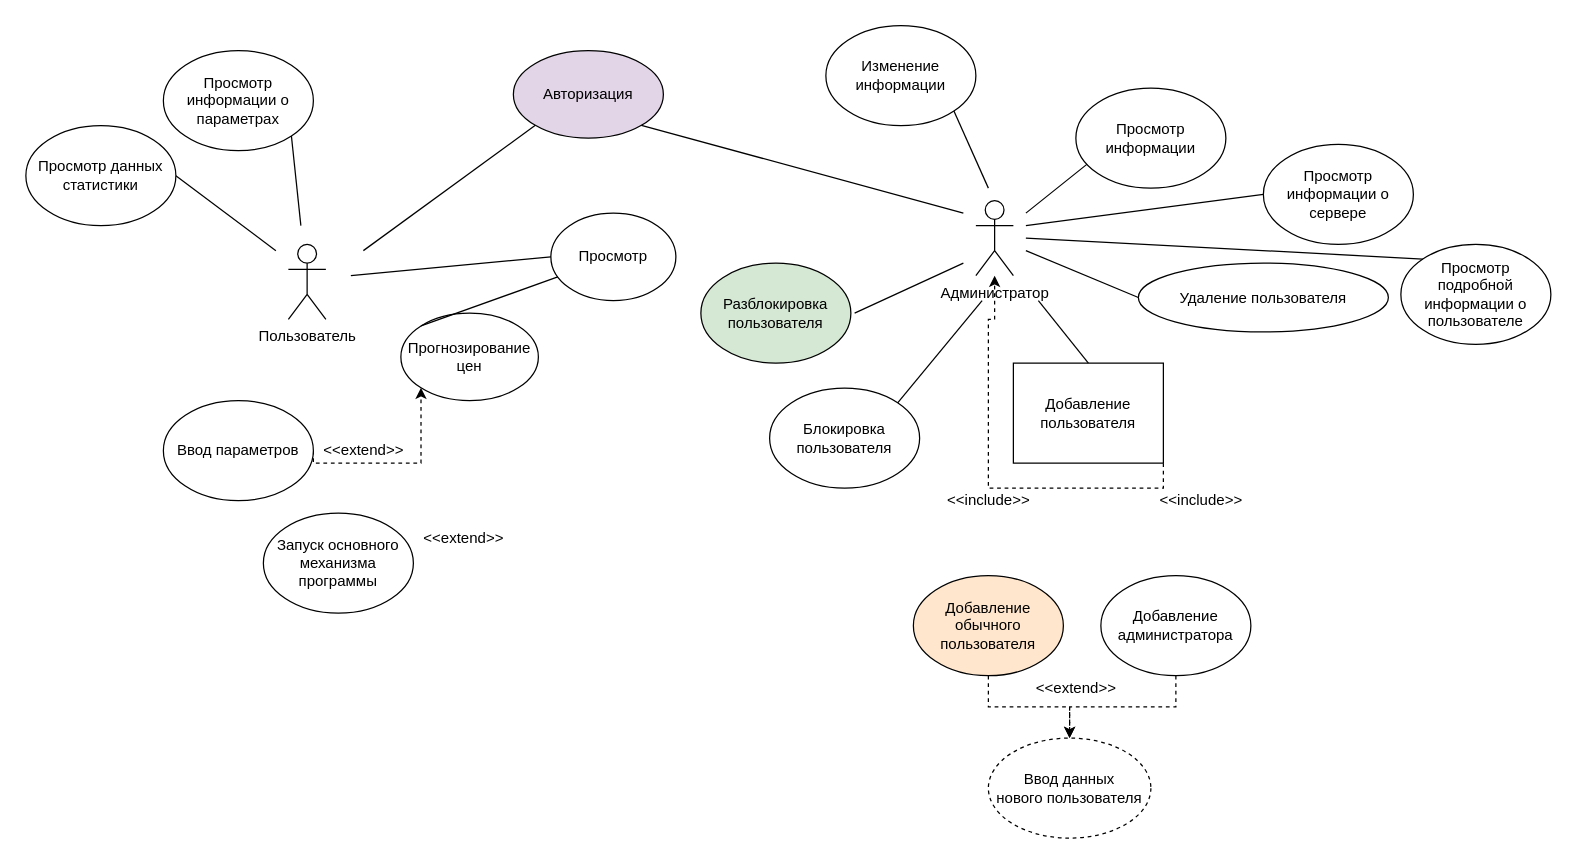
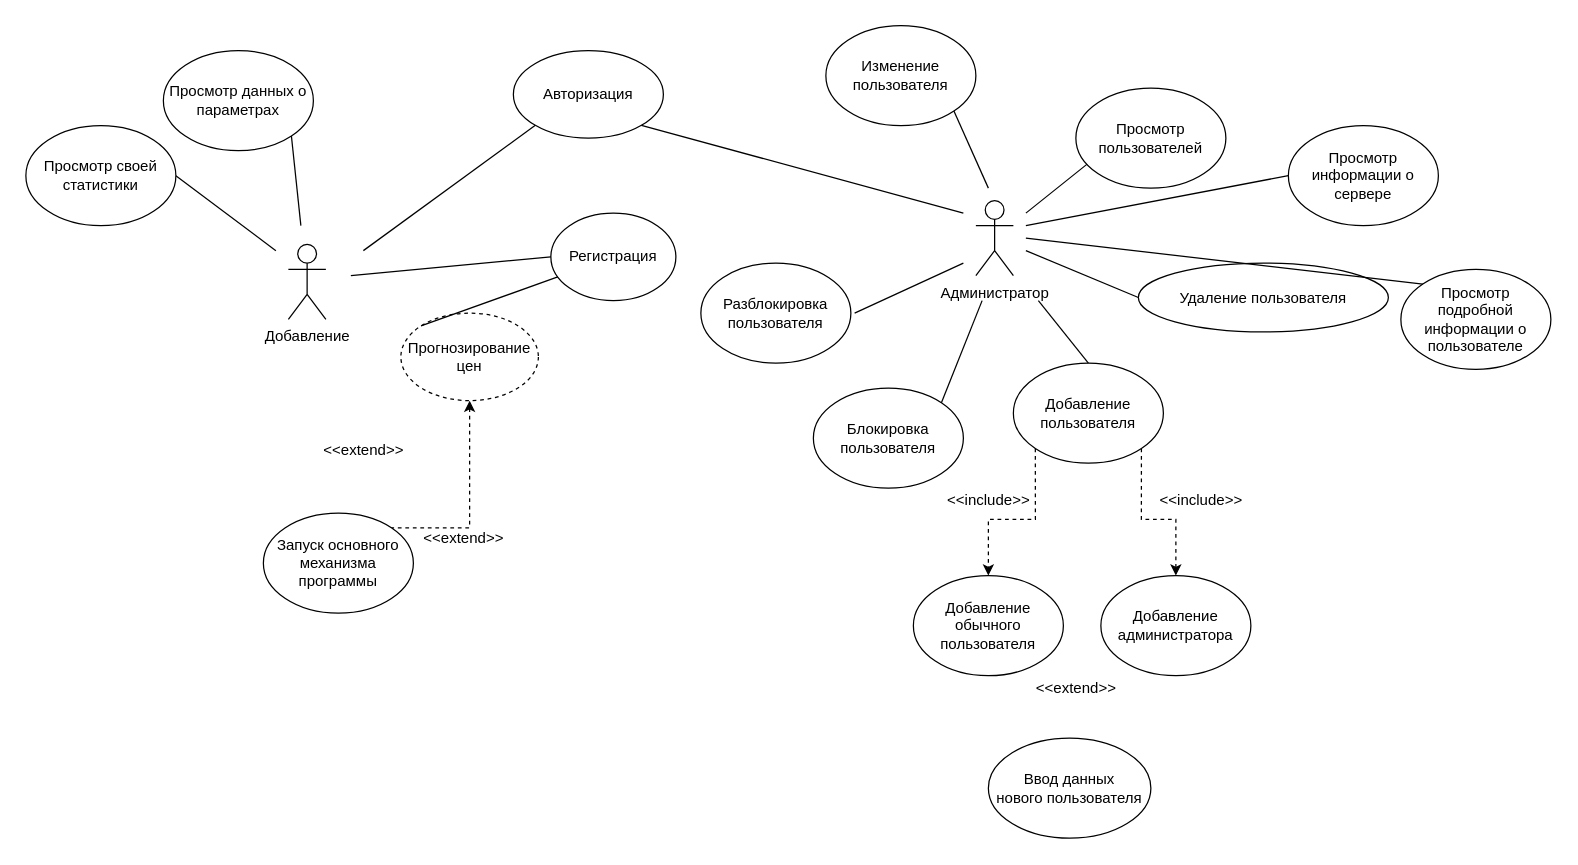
node "Изменение информации": label "Изменение информации" -> "Изменение пользователя"
node "Авторизация": fillcolor #e1d5e7 -> #ffffff
node "Просмотр информации о параметрах": label "Просмотр информации о параметрах" -> "Просмотр данных о параметрах"
node "Просмотр информации": label "Просмотр информации" -> "Просмотр пользователей"
node "Просмотр данных статистики": label "Просмотр данных статистики" -> "Просмотр своей статистики"
node "Просмотр информации о сервере": moved (1338, 194) -> (1363, 176)
node "Просмотр": label "Просмотр" -> "Регистрация"
node "Просмотр подробной информации о пользователе": moved (1476, 294) -> (1476, 319)
node "Разблокировка пользователя": fillcolor #d5e8d4 -> #ffffff
node "Пользователь": label "Пользователь" -> "Добавление"
node "Прогнозирование цен": style solid -> dashed
node "Добавление пользователя": shape rectangle -> ellipse
node "Блокировка пользователя": moved (844, 438) -> (888, 438)
node "Ввод параметров": removed
edge "Ввод параметров" -> "Прогнозирование цен": removed
edge "Добавление пользователя" -> "Администратор": now "Добавление пользователя" -> "Добавление администратора"
edge "Запуск основного механизма программы" -> "Прогнозирование цен": added
edge "Добавление пользователя" -> "Добавление обычного пользователя": added
node "Добавление обычного пользователя": fillcolor #ffe6cc -> #ffffff
edge "Добавление обычного пользователя" -> "Ввод данных нового пользователя": removed
edge "Добавление администратора" -> "Ввод данных нового пользователя": removed
node "Ввод данных нового пользователя": style dashed -> solid
